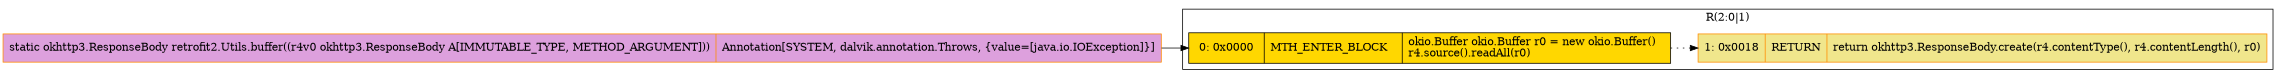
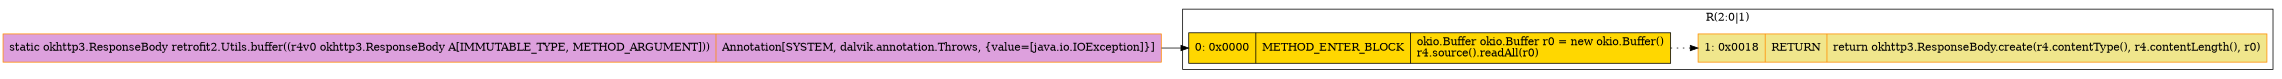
node "0: 0x0000": text "MTH_ENTER_BLOCK" -> "METHOD_ENTER_BLOCK"
